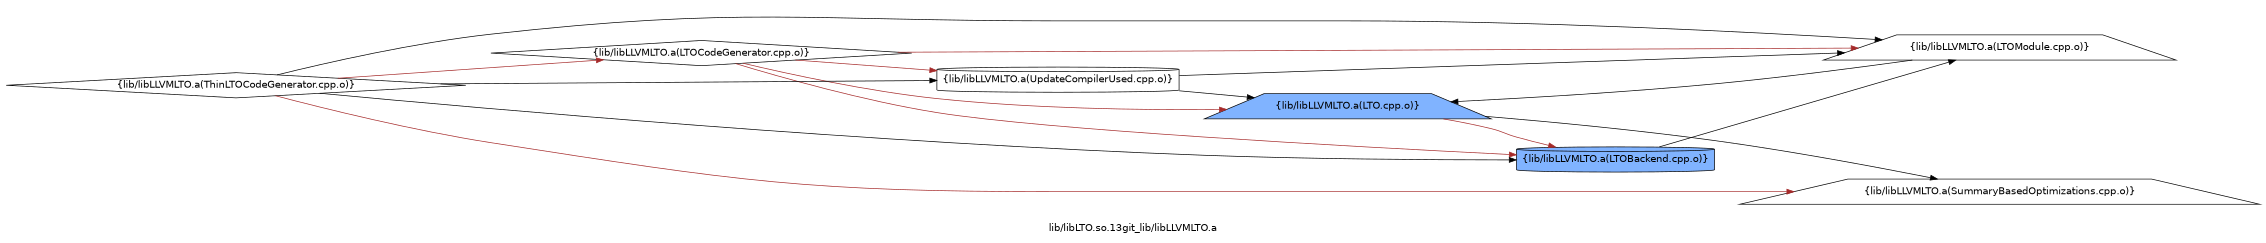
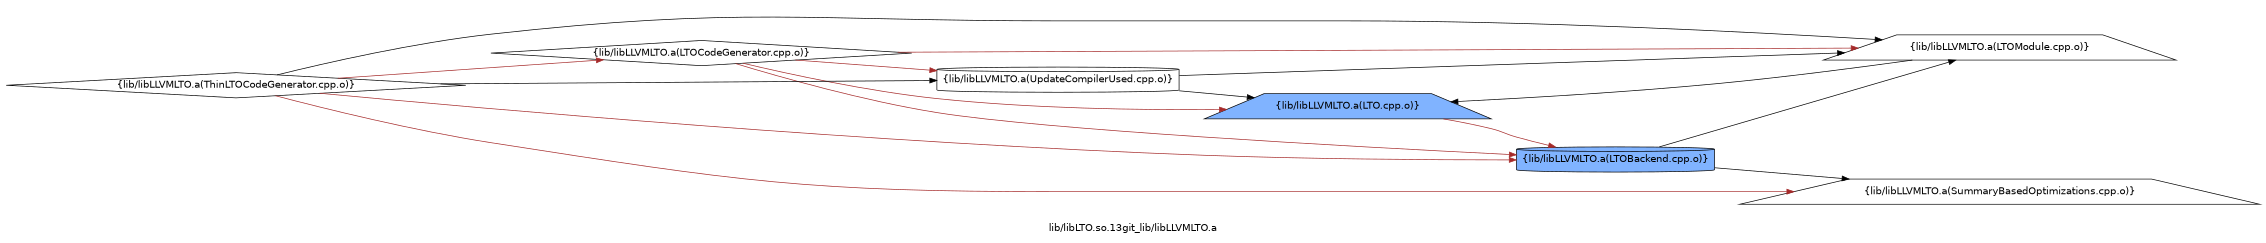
edge "{lib/libLLVMLTO.a(ThinLTOCodeGenerator.cpp.o)}" -> "{lib/libLLVMLTO.a(LTOBackend.cpp.o)}": color black -> brown
edge "{lib/libLLVMLTO.a(LTO.cpp.o)}" -> "{lib/libLLVMLTO.a(SummaryBasedOptimizations.cpp.o)}": now "{lib/libLLVMLTO.a(LTOBackend.cpp.o)}" -> "{lib/libLLVMLTO.a(SummaryBasedOptimizations.cpp.o)}"
